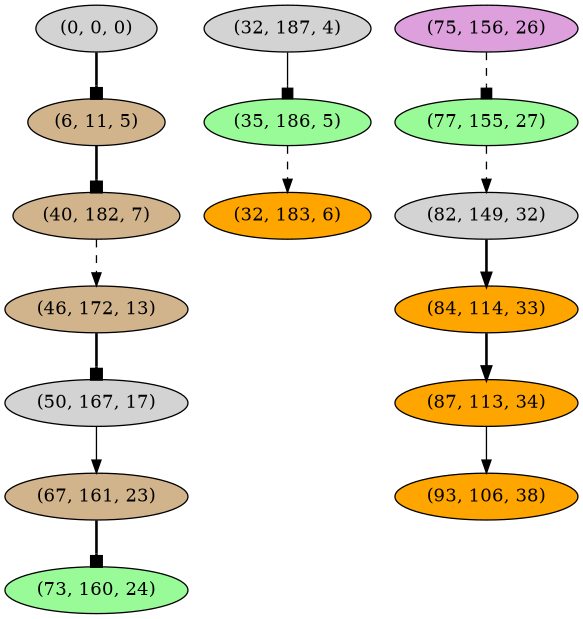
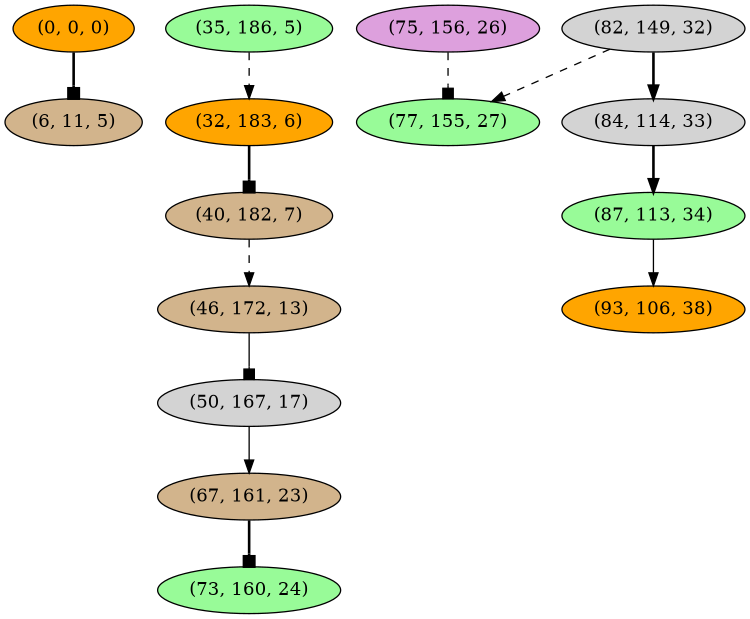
node "(0, 0, 0)": fillcolor lightgrey -> orange
node "(32, 187, 4)": removed
edge "(6, 11, 5)" -> "(40, 182, 7)": now "(32, 183, 6)" -> "(40, 182, 7)"
edge "(77, 155, 27)" -> "(82, 149, 32)": reversed
node "(84, 114, 33)": fillcolor orange -> lightgrey
edge "(46, 172, 13)" -> "(50, 167, 17)": style bold -> solid
node "(87, 113, 34)": fillcolor orange -> palegreen
